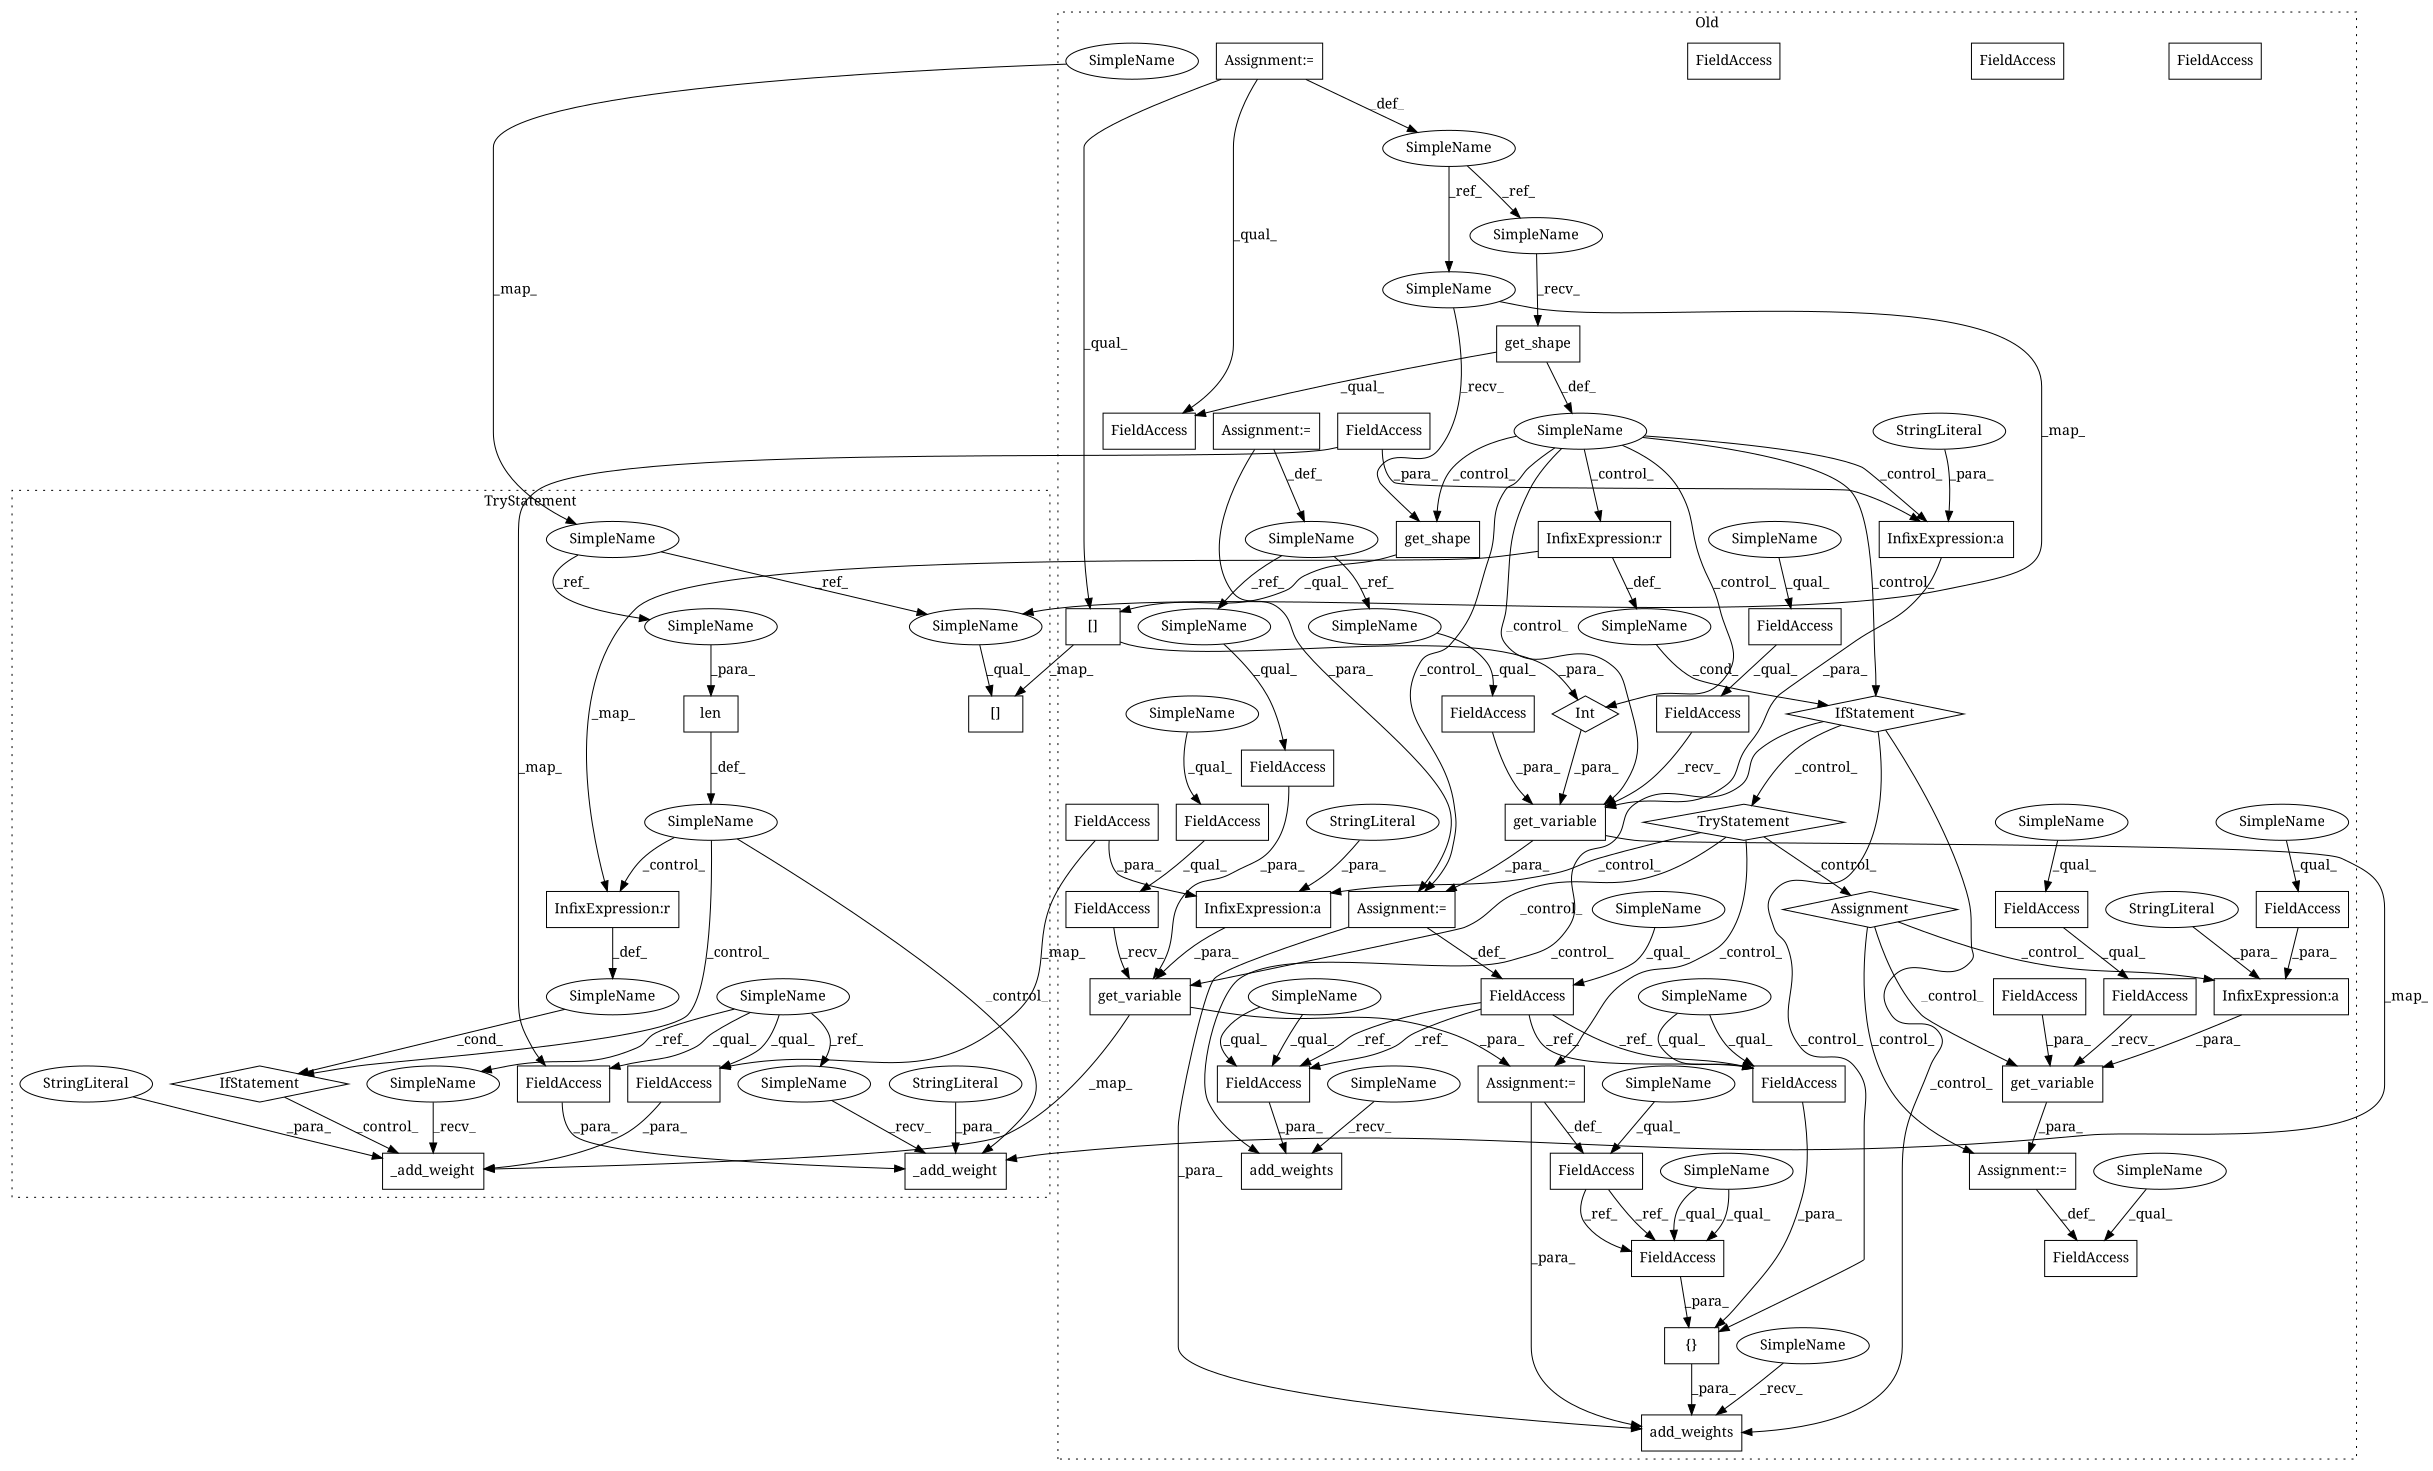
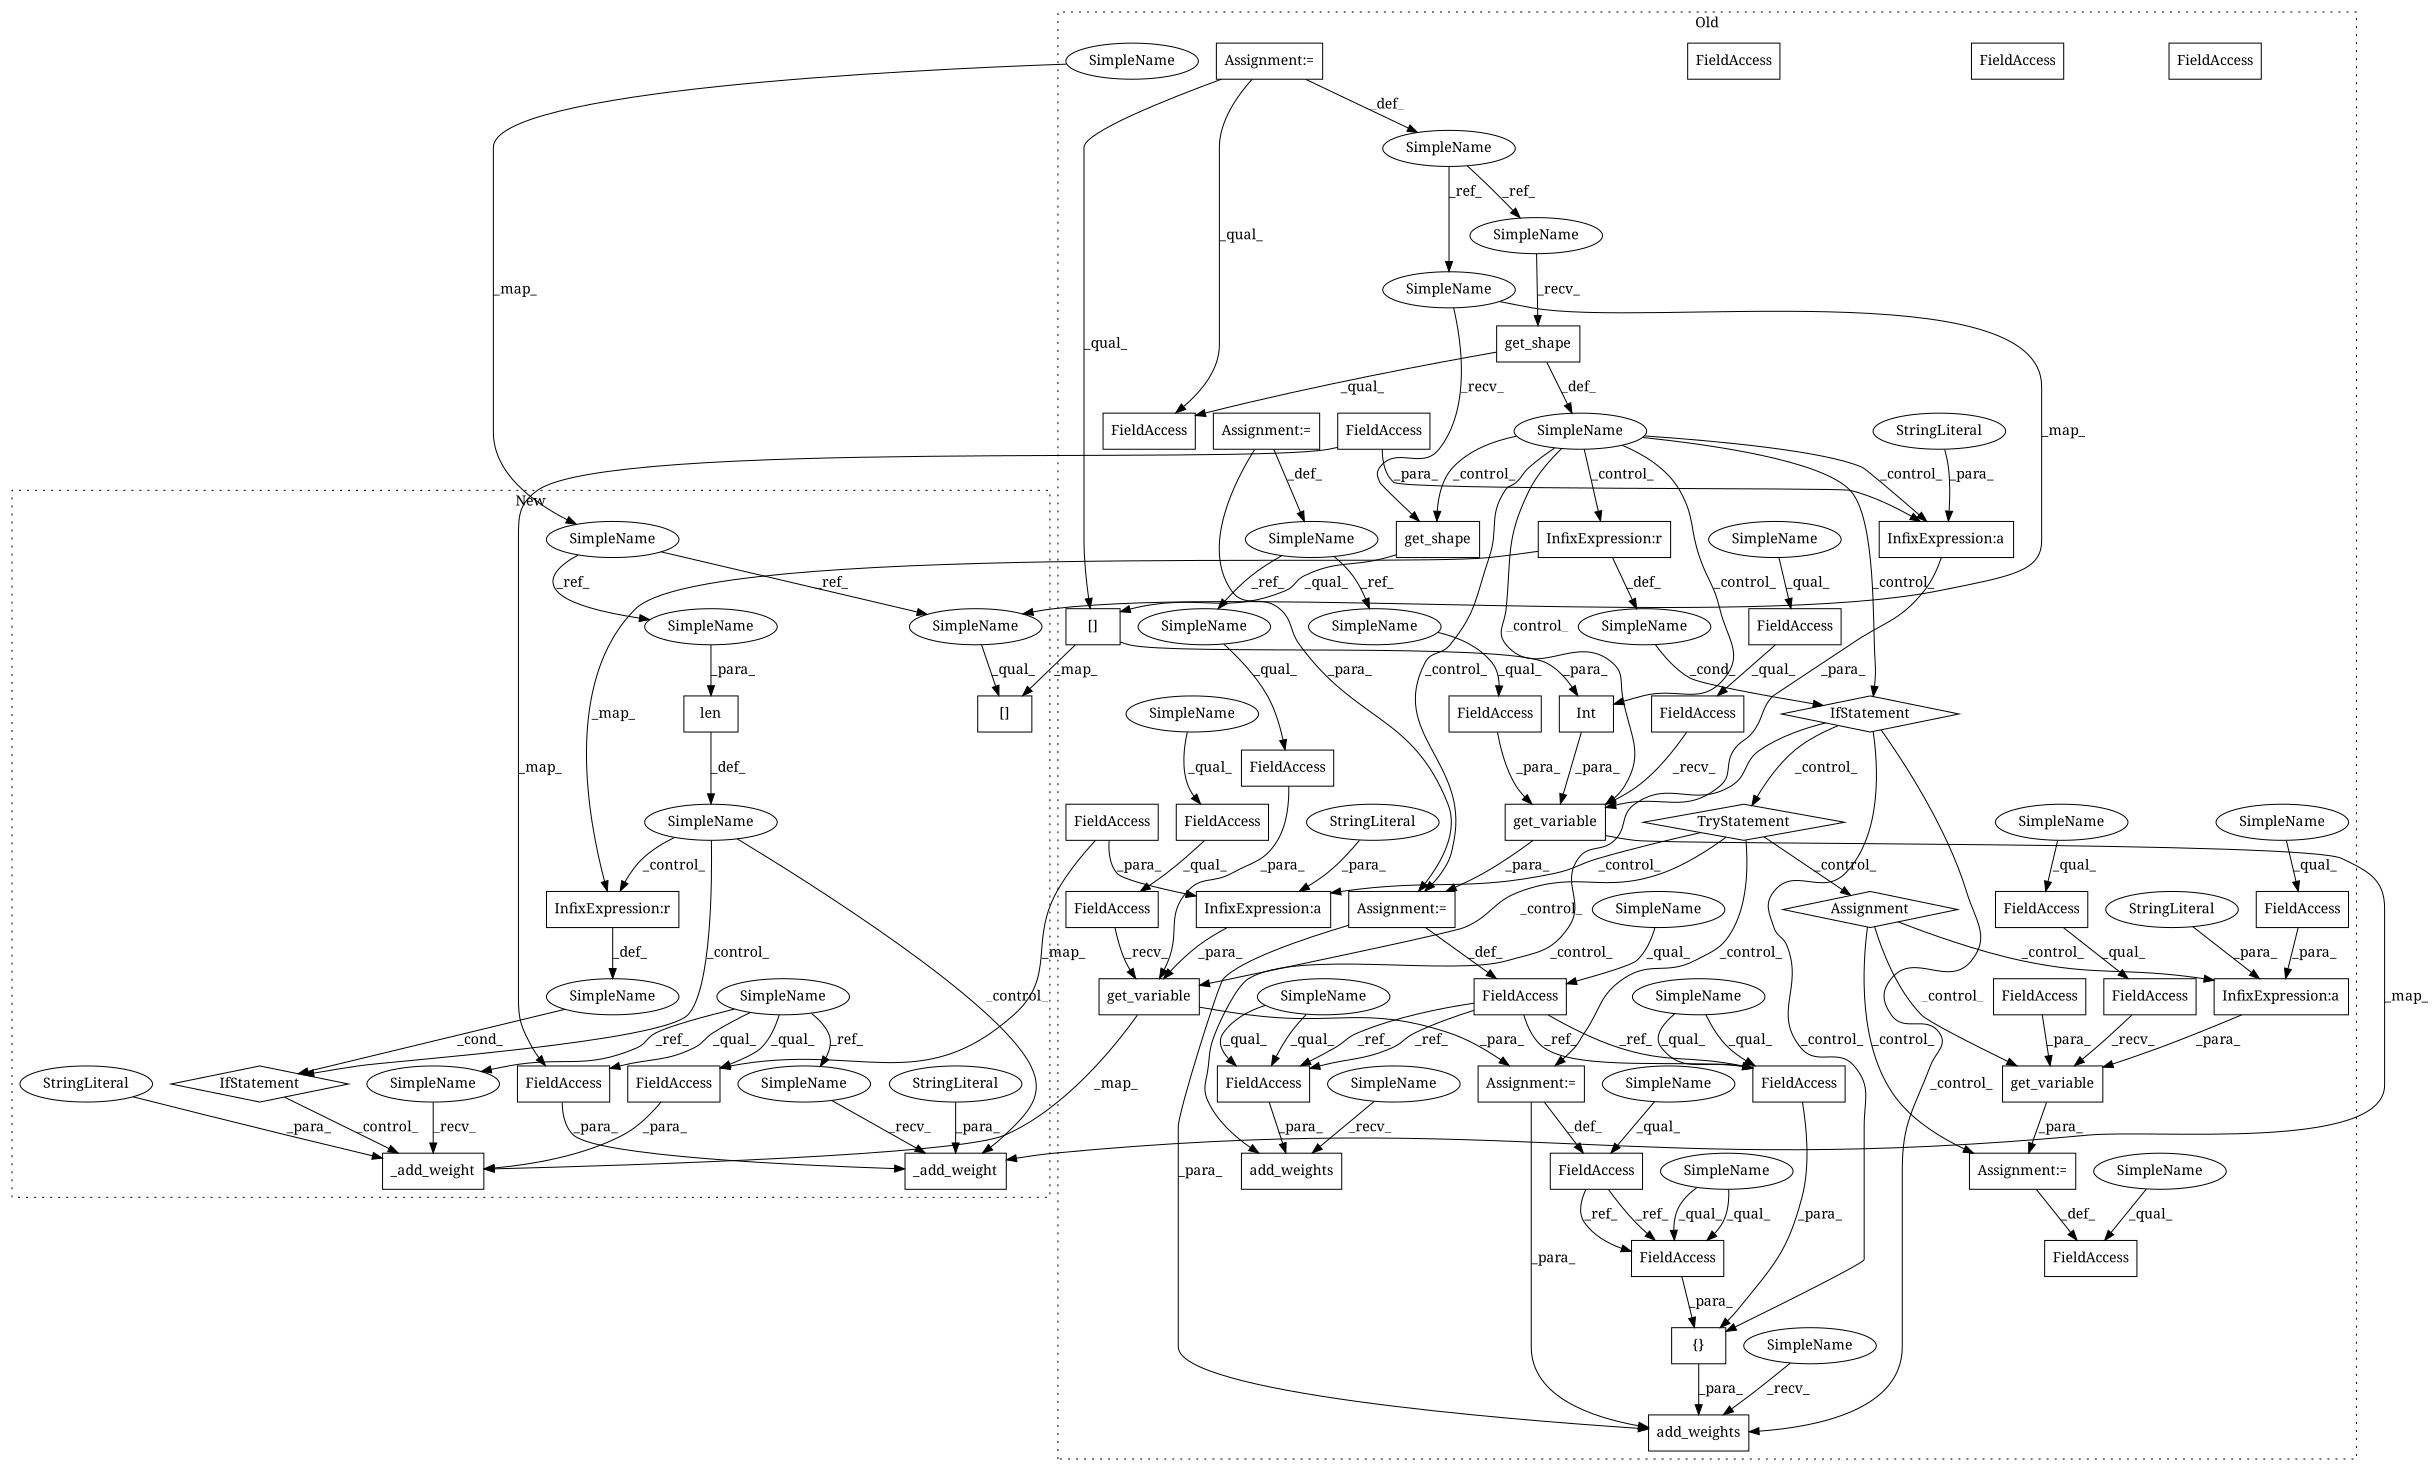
cluster "TryStatement": label "TryStatement" -> "New"
node "Int": shape diamond -> box
